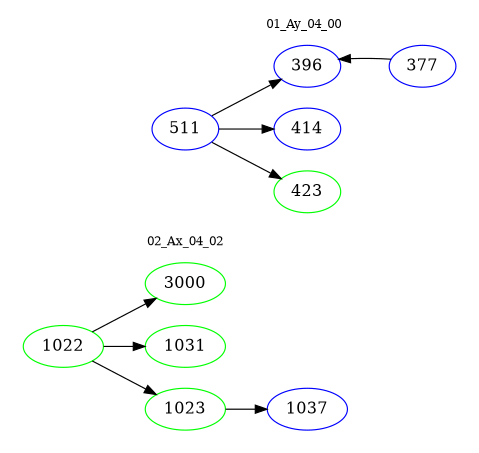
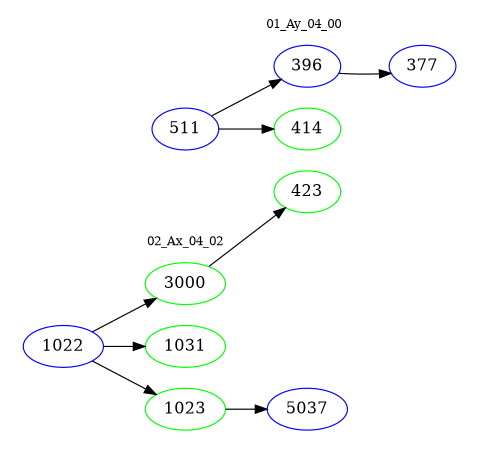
edge "377" -> "396": reversed
node "414": color blue -> green
edge "511" -> "423": now "3000" -> "423"
node "1022": color green -> blue
node "1037": label "1037" -> "5037"
